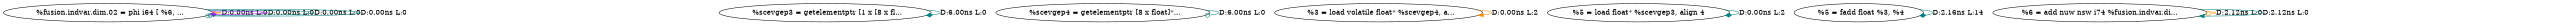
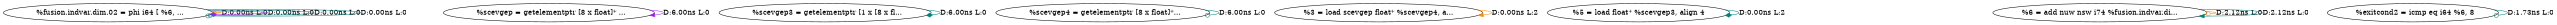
node "%scevgep = getelementptr [8 x float]* ...": added
node "%3 = load volatile float* %scevgep4, a...": label "%3 = load volatile float* %scevgep4, a..." -> "%3 = load scevgep float* %scevgep4, a..."
node "%5 = fadd float %3, %4": removed
node "%exitcond2 = icmp eq i64 %6, 8": added
